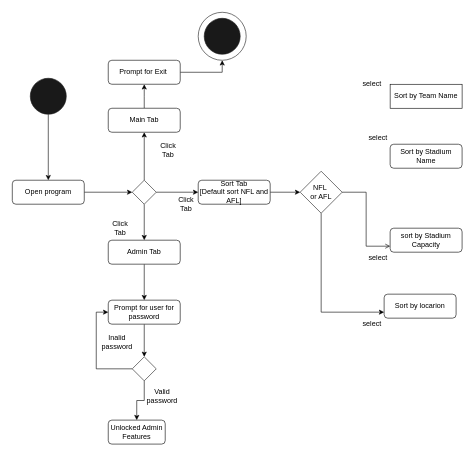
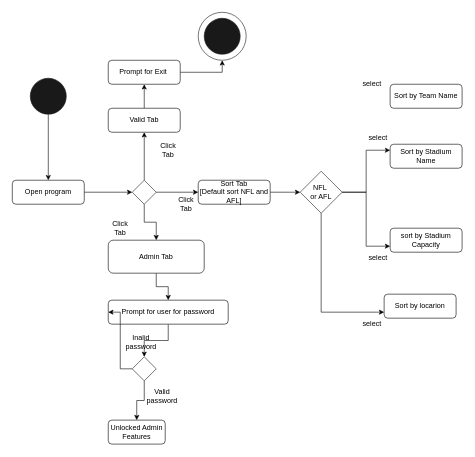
node "Sort by Team Name": shape rectangle -> rounded rectangle
node "Main Tab": label "Main Tab" -> "Valid Tab"
edge "NFL or AFL" -> "Sort by Stadium Name": added
edge "NFL or AFL" -> "sort by Stadium Capacity": arrowhead open -> classic
node "Admin Tab": size 72x24 -> 96x33
node "Prompt for user for password": size 72x24 -> 120x24
node "Inalid password": moved (117, 342) -> (141, 342)
